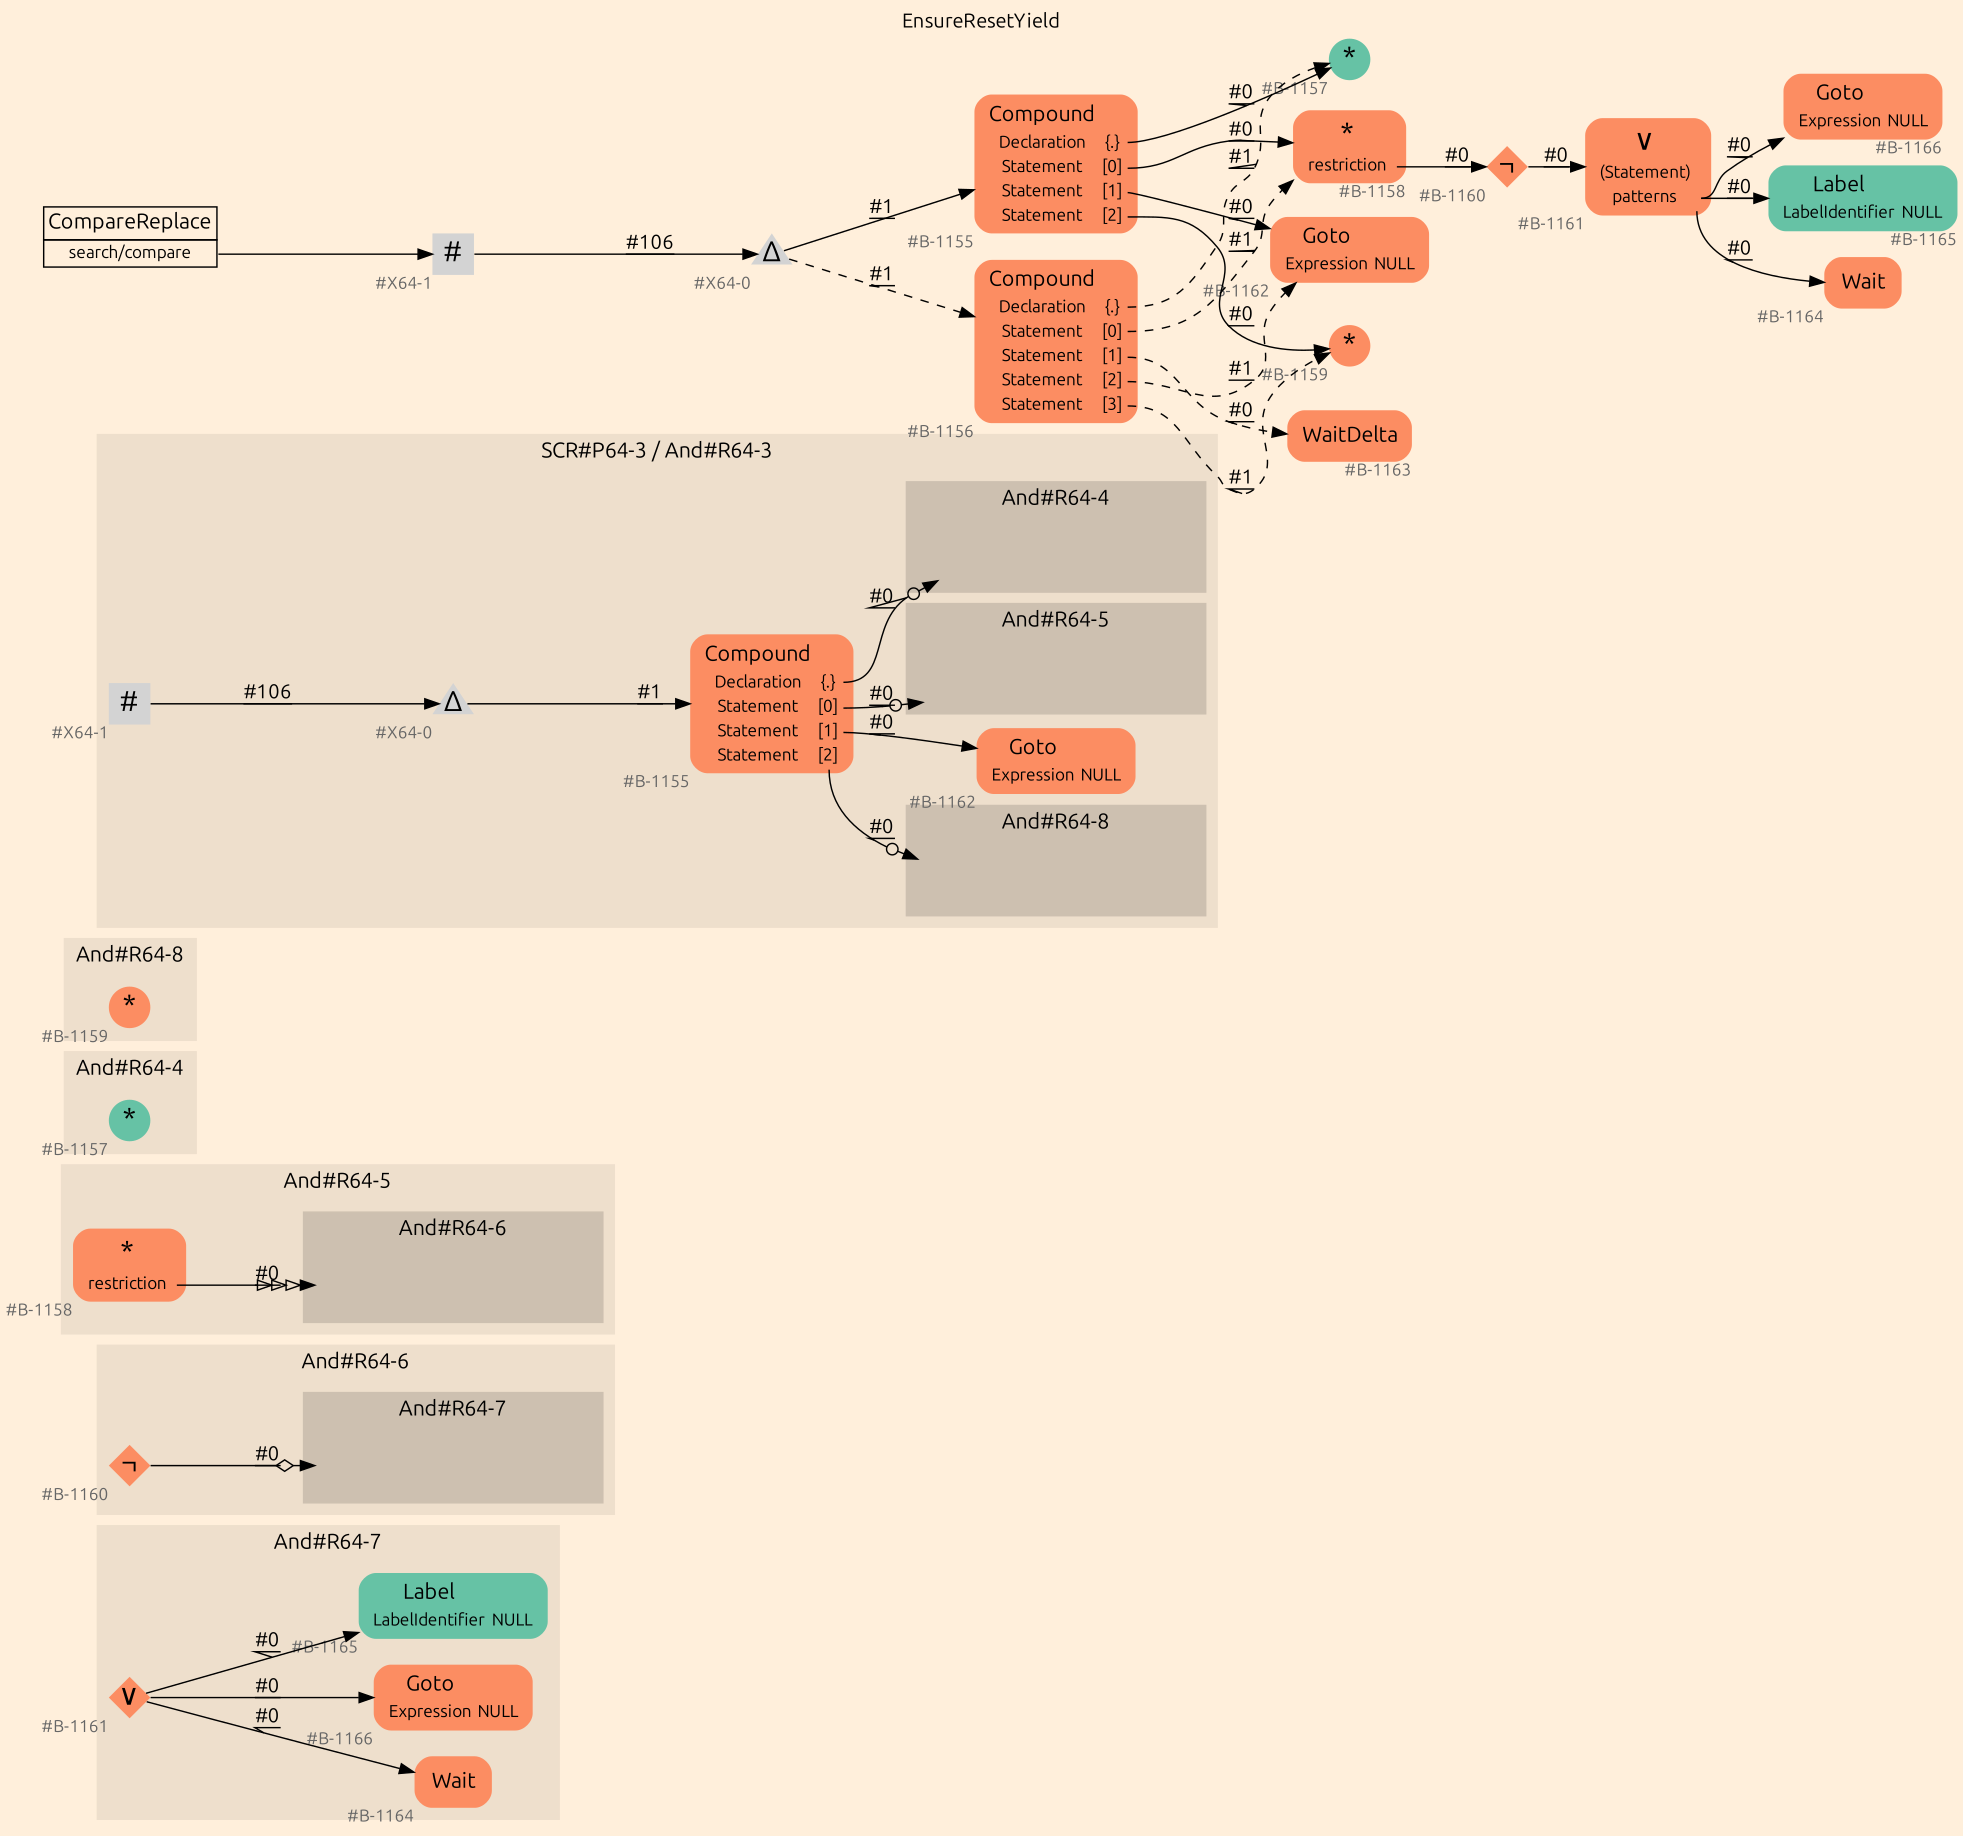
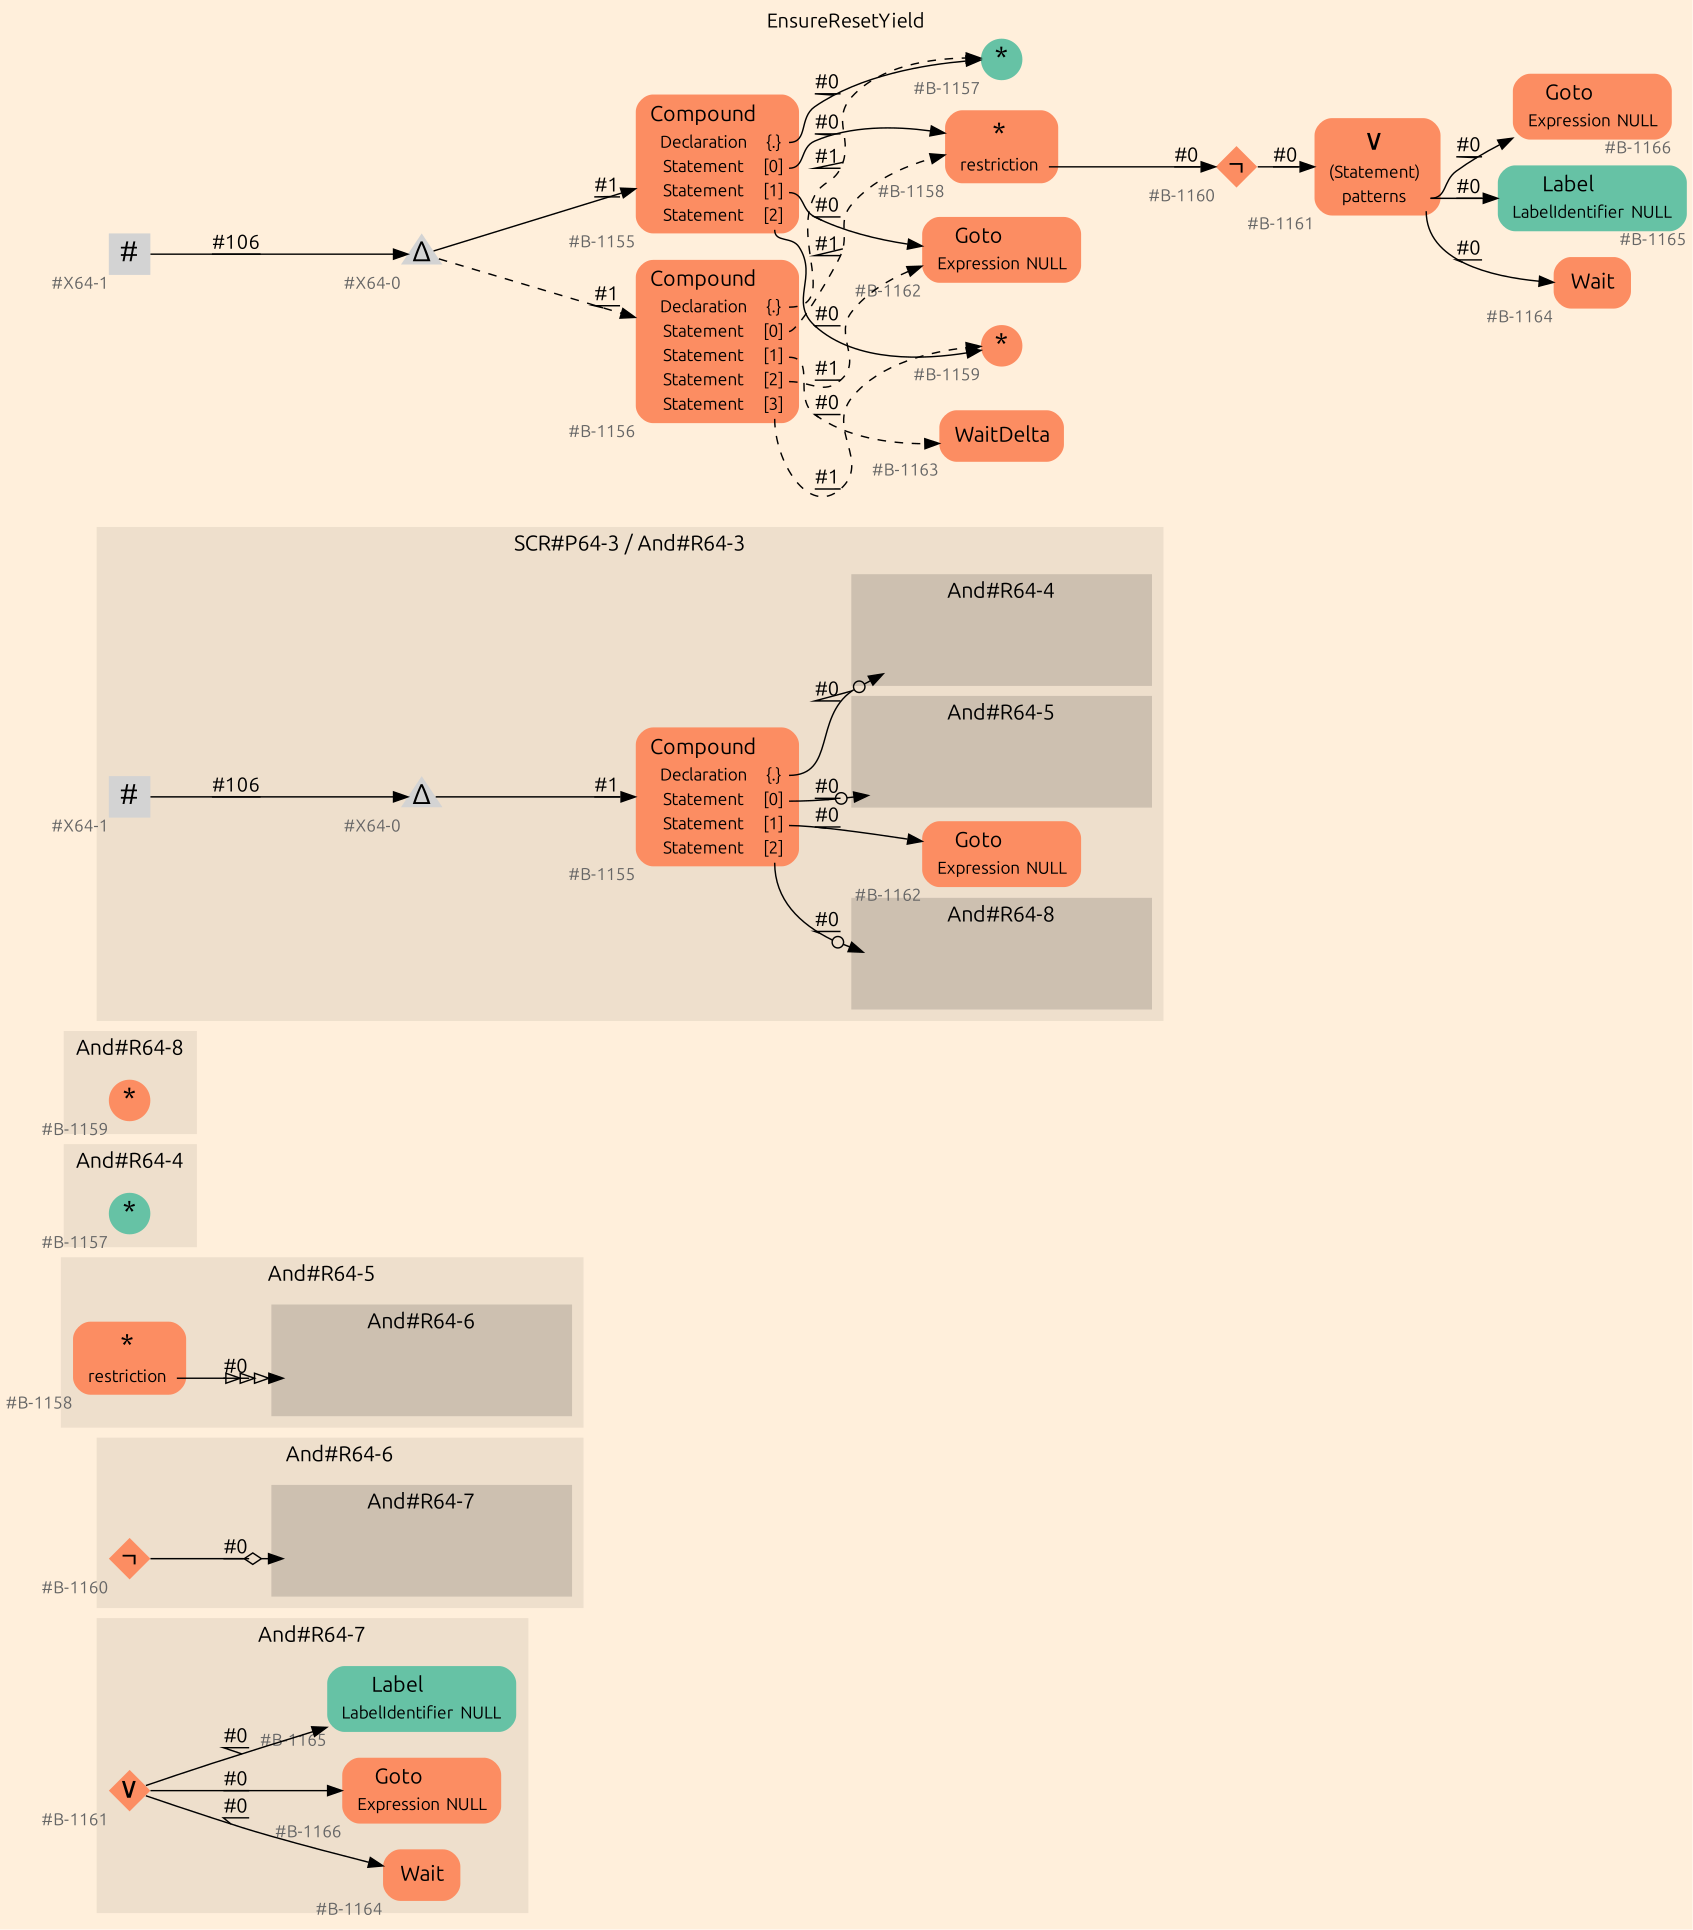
node "CompareReplace": removed
